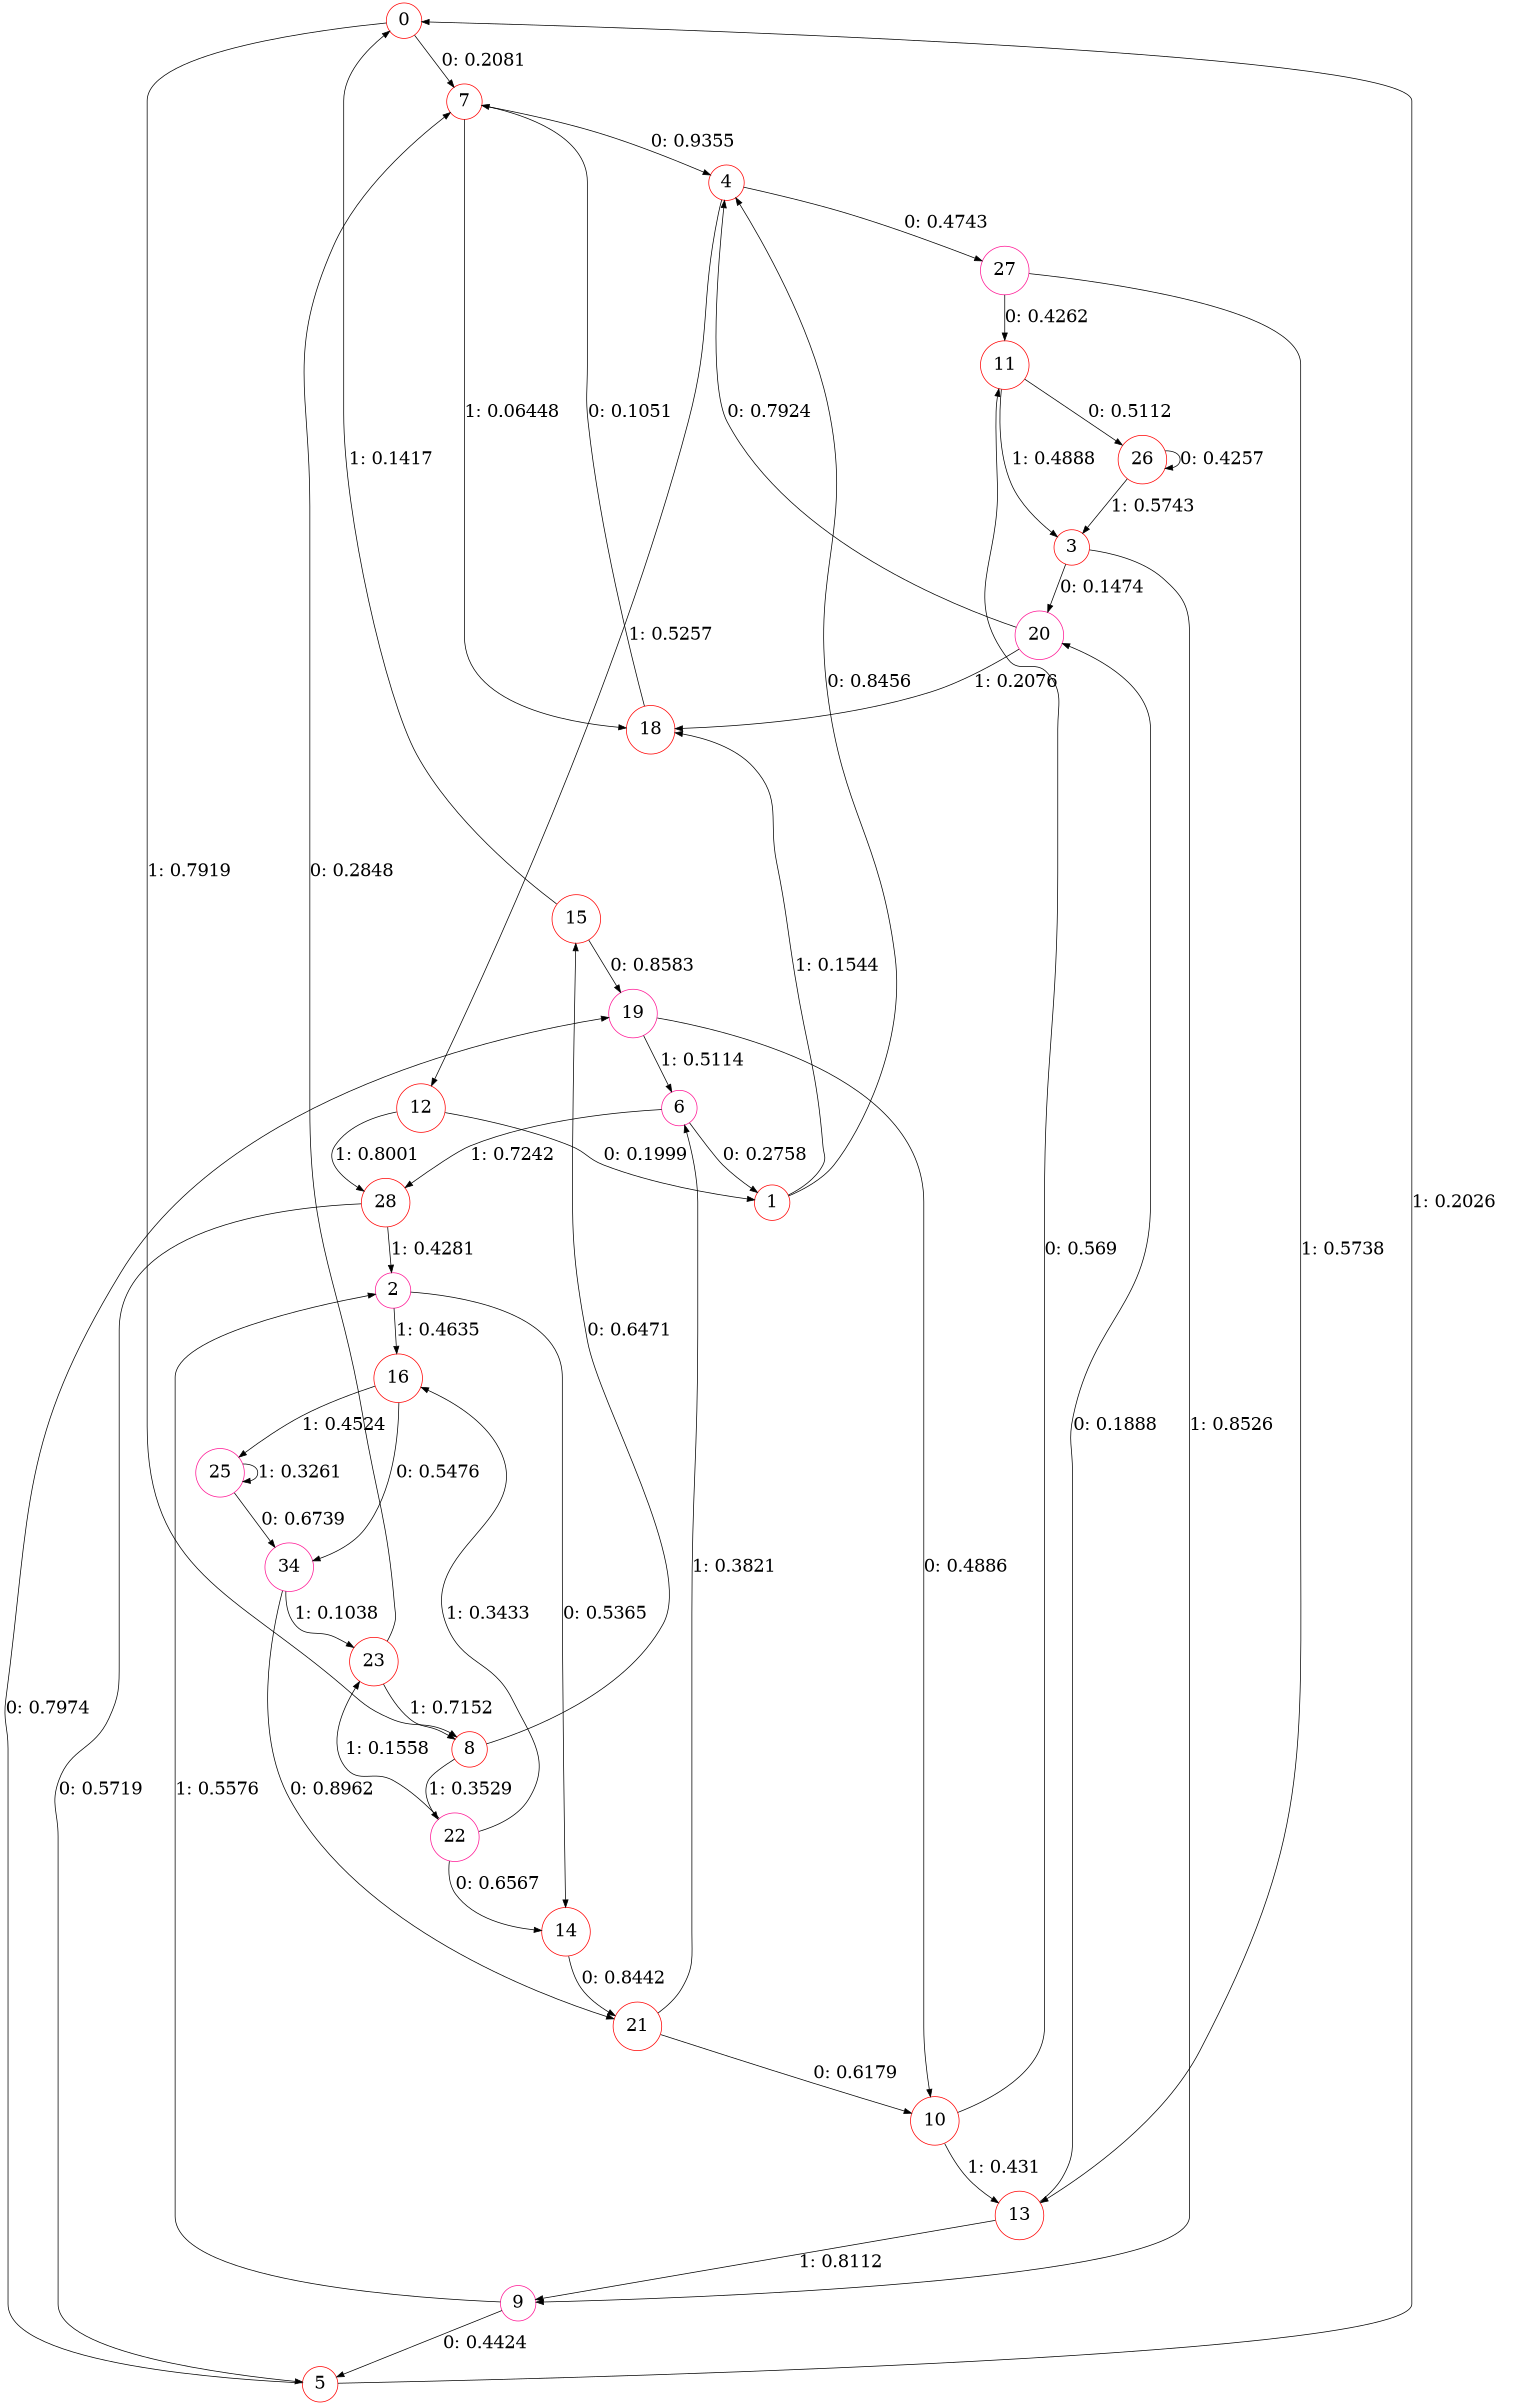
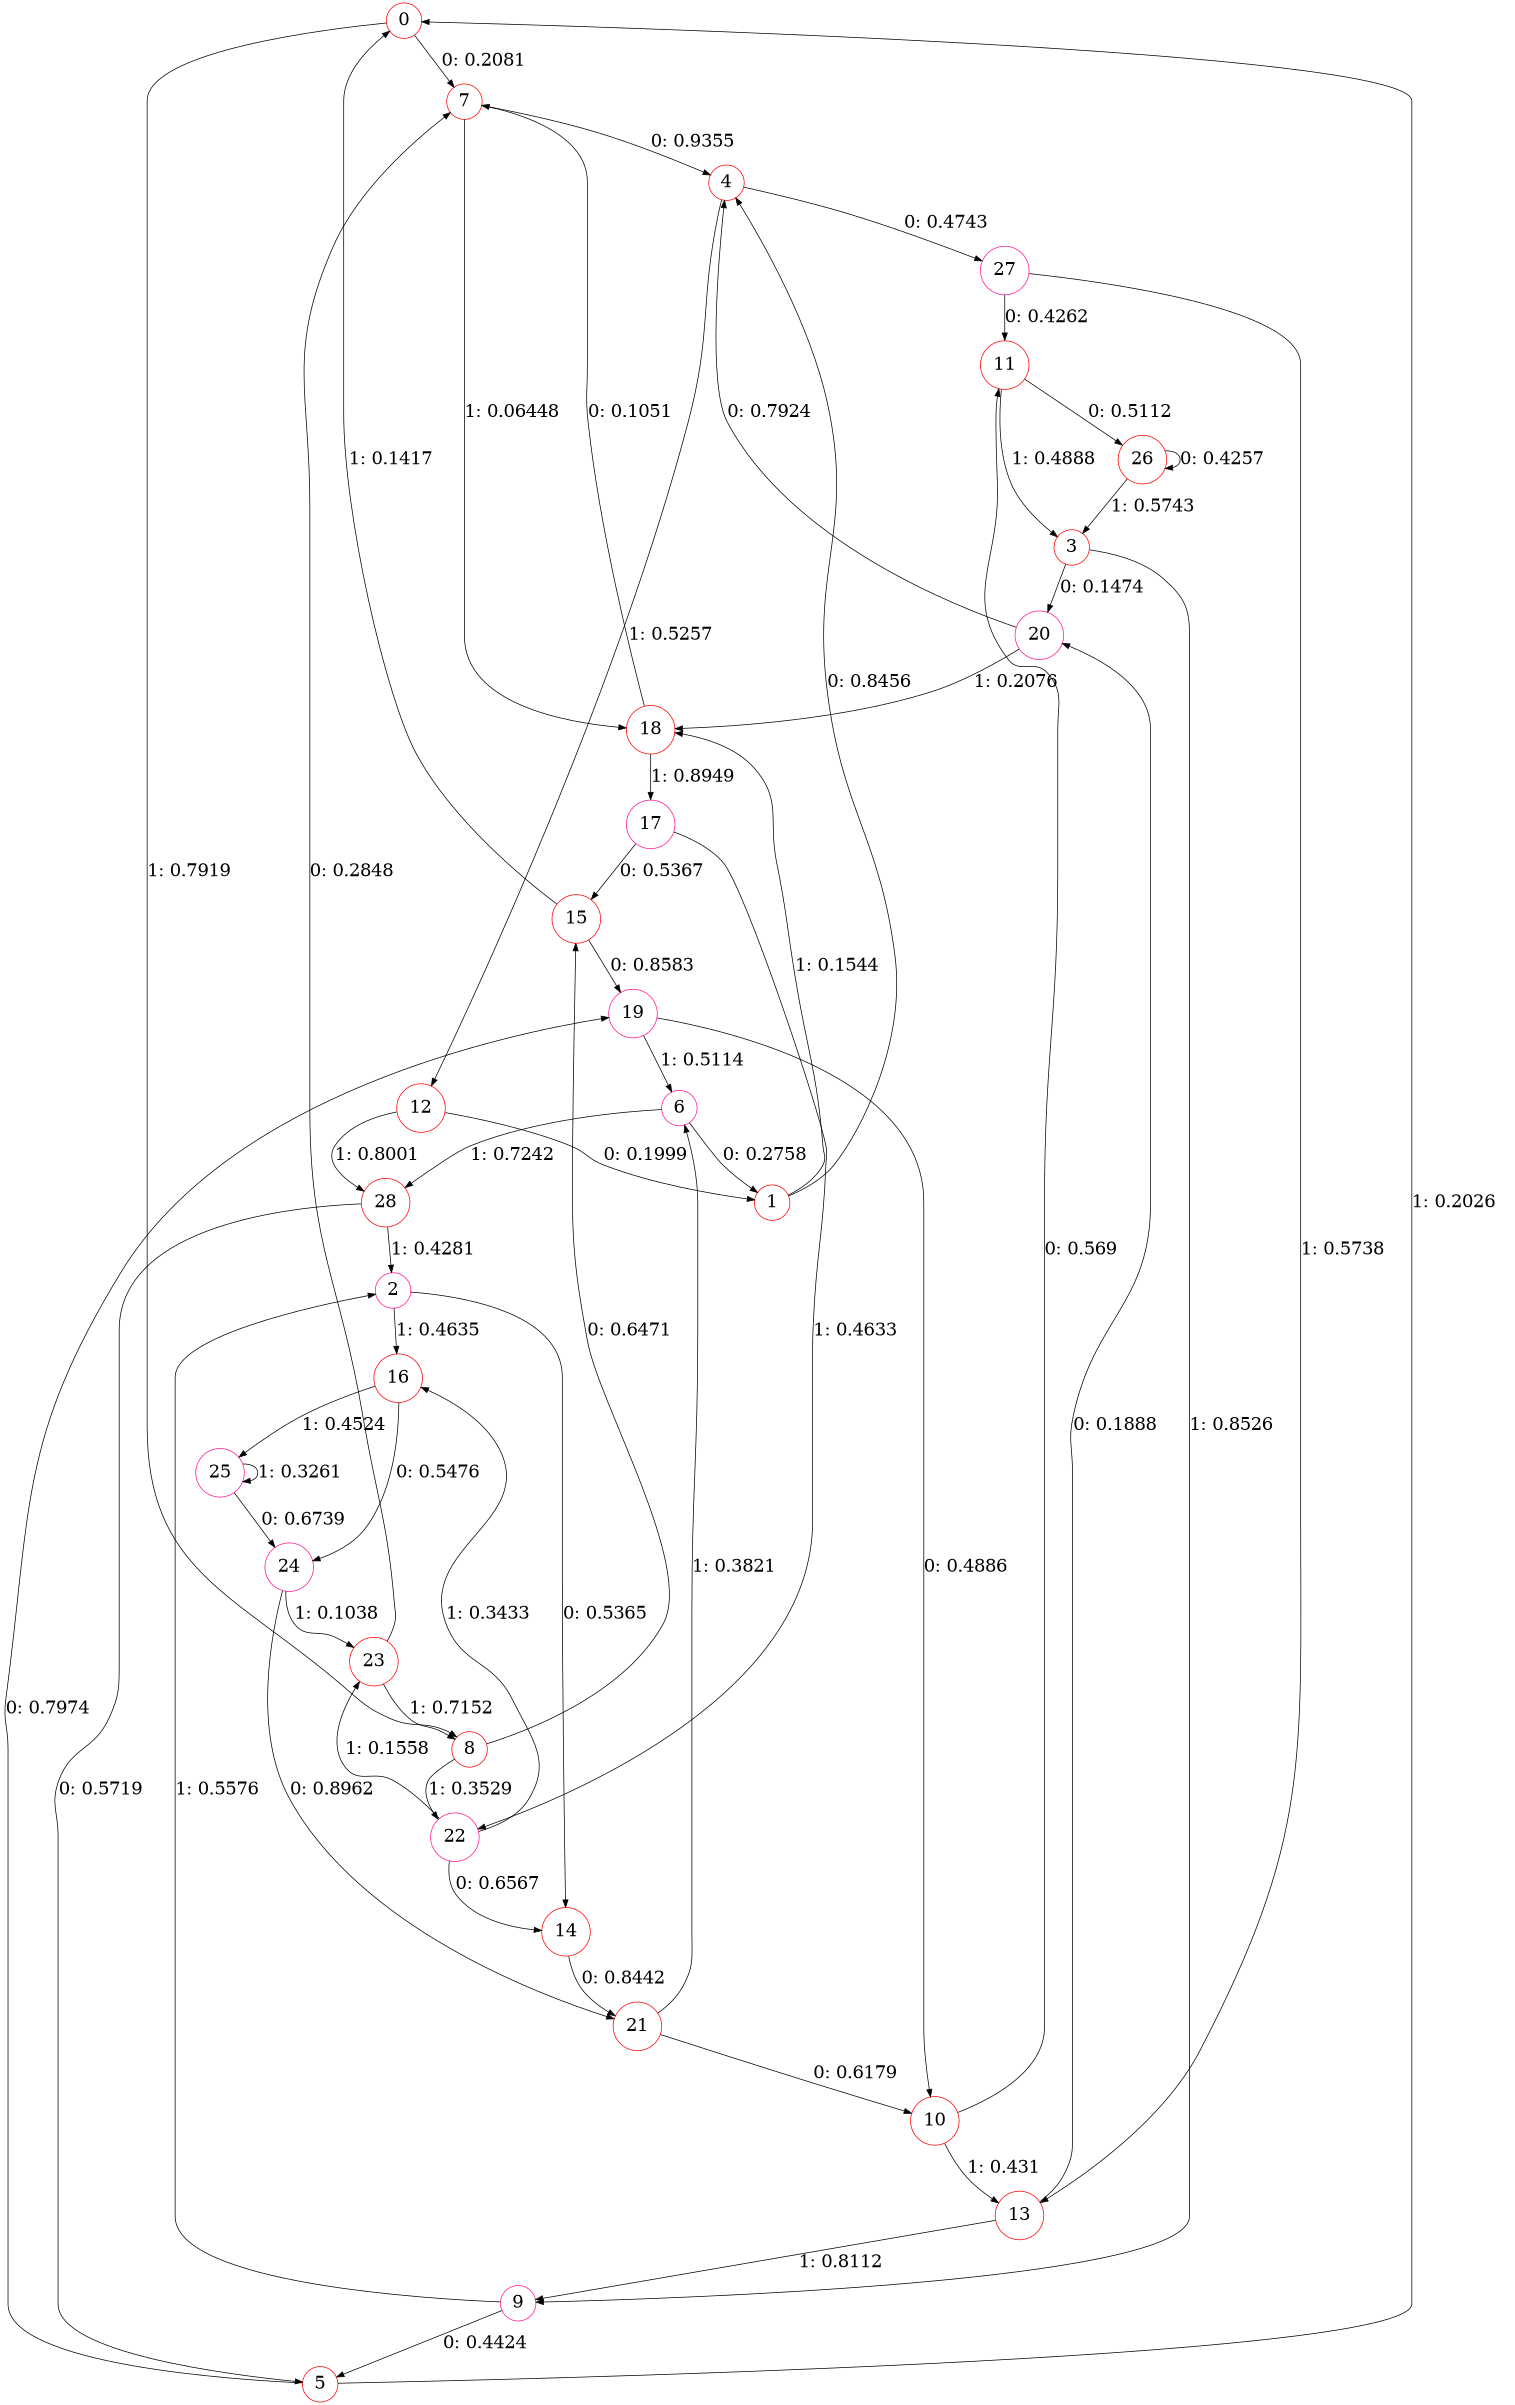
node "17": added
node "34": label "34" -> "24"
